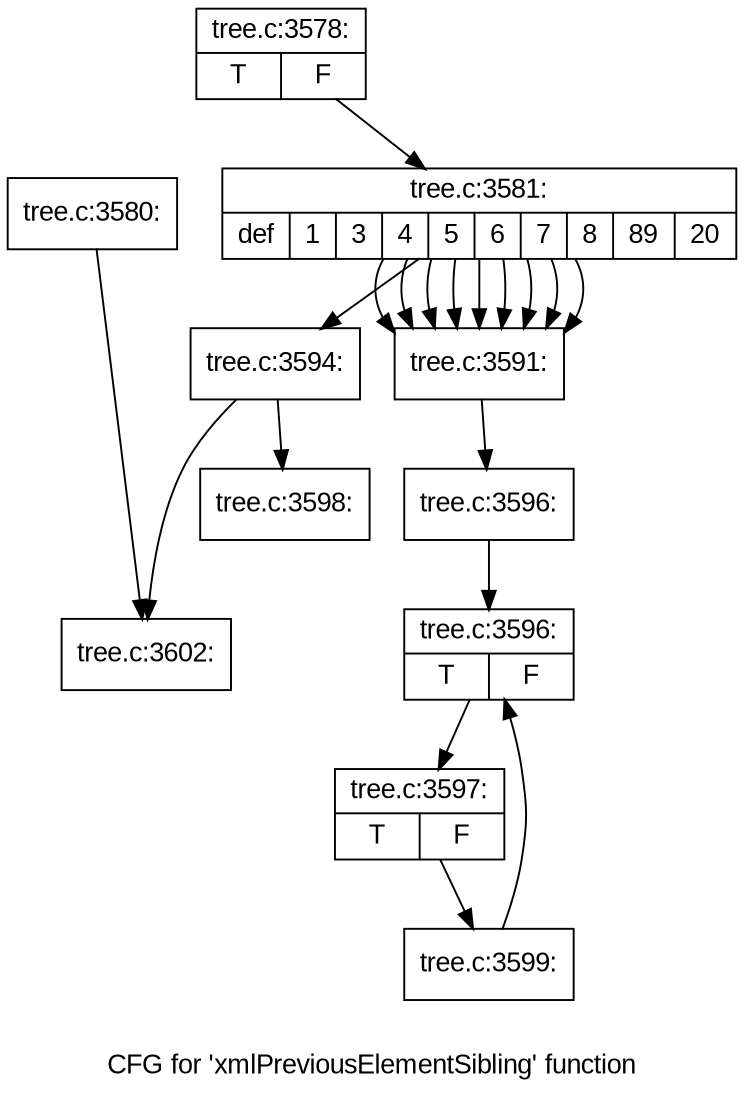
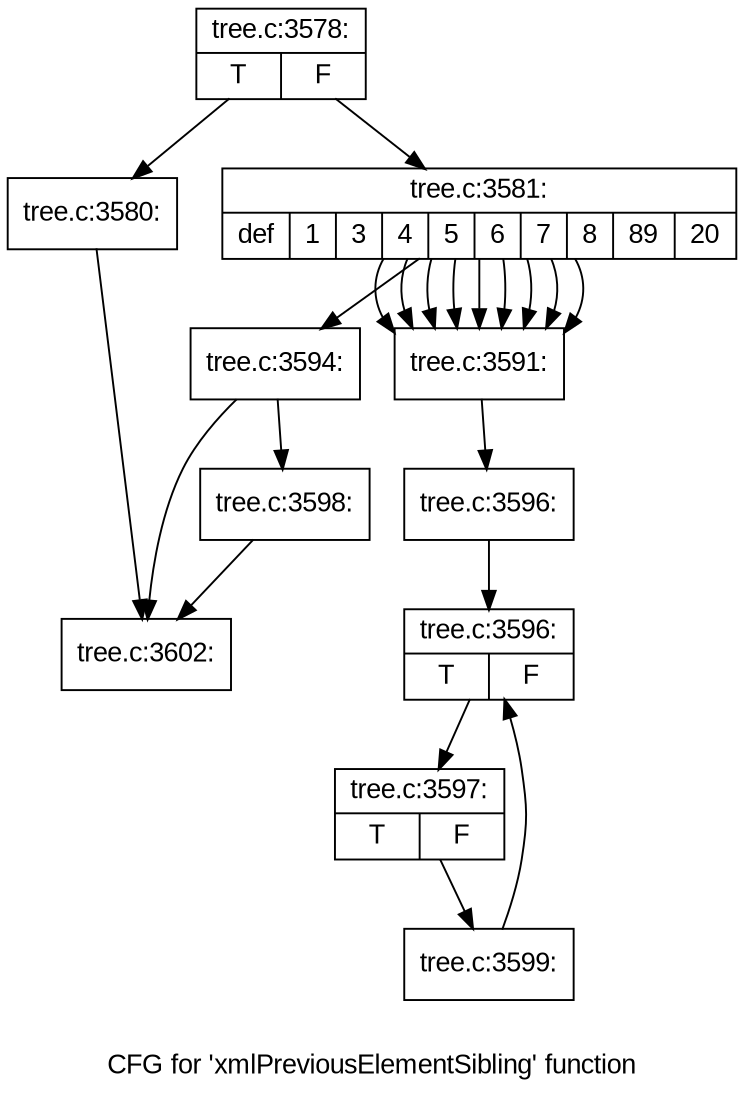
edge "tree.c:3578:" -> "tree.c:3580:": added
edge "tree.c:3598:" -> "tree.c:3602:": added
